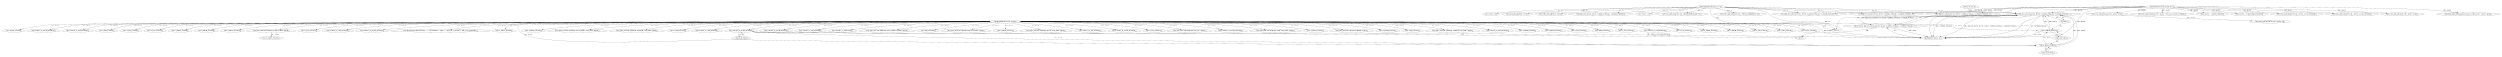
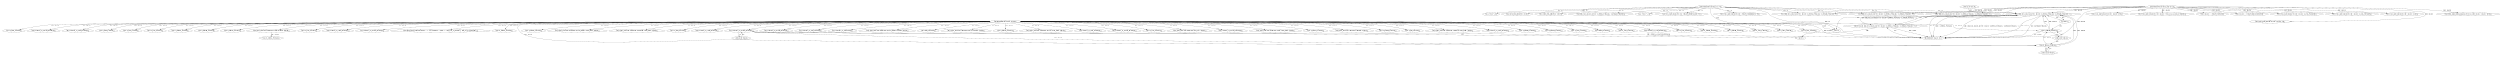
edge "(Call,curl_easy_setopt(ch->cp, option, NULL))" -> "(Call,curl_easy_setopt(ch->cp, option, fp))": now "(MethodParameterIn,zend_long option)" -> "(Call,curl_easy_setopt(ch->cp, option, fp))"
